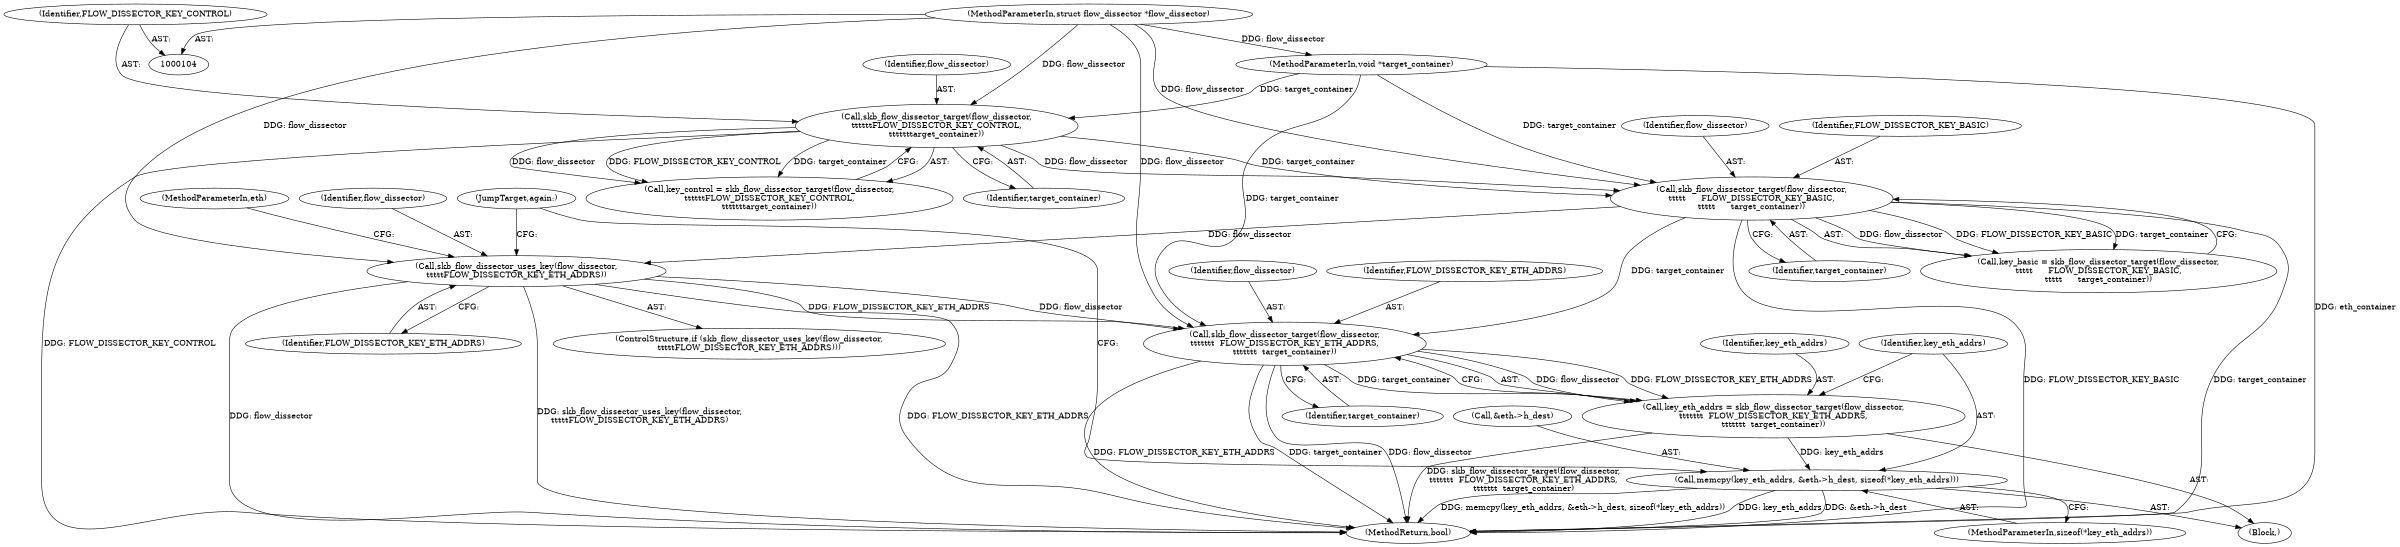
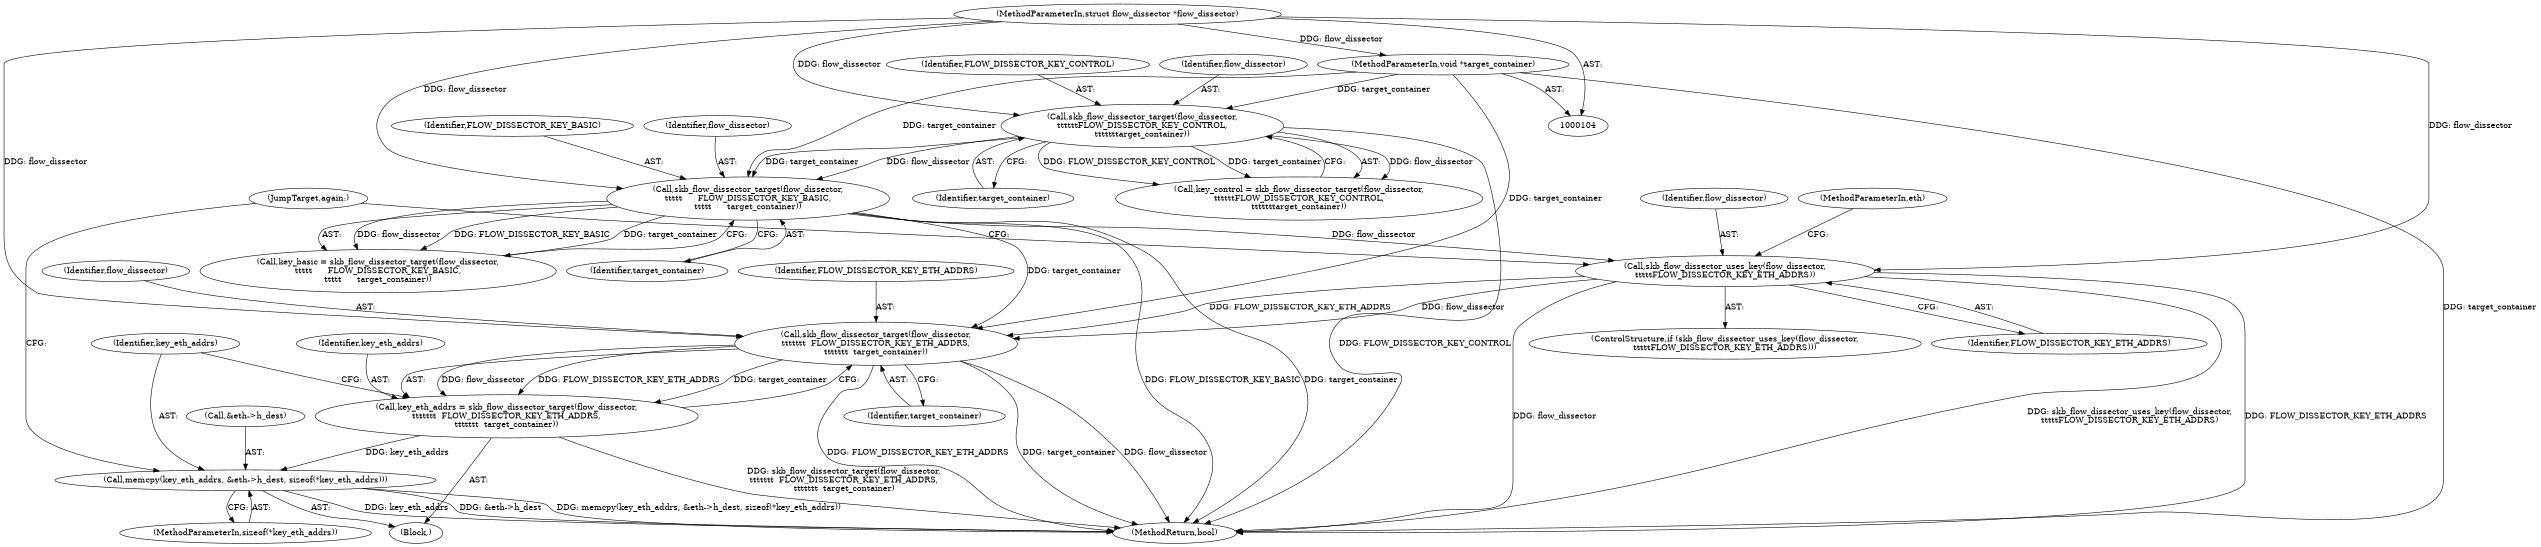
edge "(Identifier,FLOW_DISSECTOR_KEY_CONTROL)" -> "1000104": now "(MethodParameterIn,void *target_container)" -> "1000104"
edge "(MethodParameterIn,void *target_container)" -> "(MethodReturn,bool)": label "DDG: eth_container" -> "DDG: target_container"
